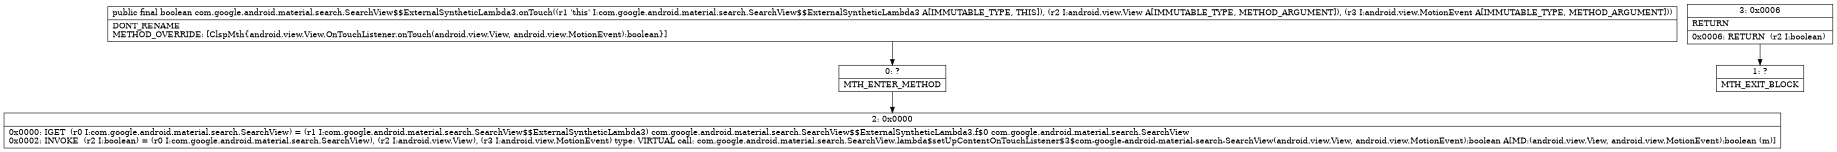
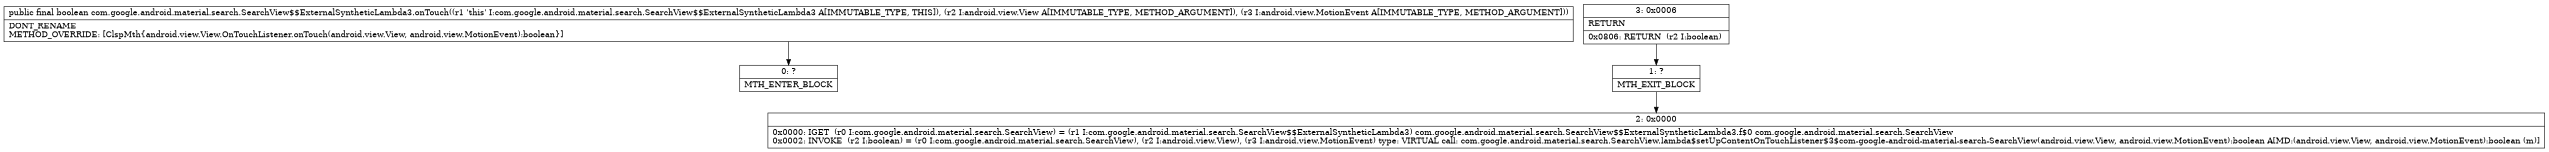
node "3: 0x0006": text "0x0006: RETURN  (r2 I:boolean)" -> "0x0806: RETURN  (r2 I:boolean)"
node "0: ?": text "MTH_ENTER_METHOD" -> "MTH_ENTER_BLOCK"
edge "0: ?" -> "2: 0x0000": now "1: ?" -> "2: 0x0000"
